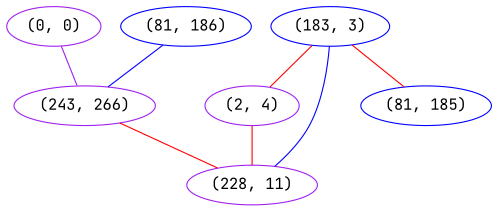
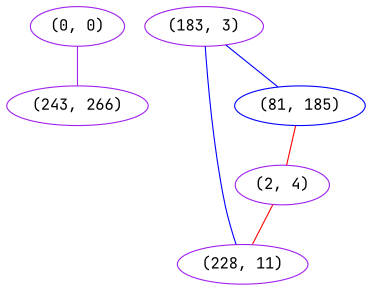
node "(81, 186)": removed
node "(183, 3)": color blue -> purple
edge "(183, 3)" -- "(2, 4)": now "(81, 185)" -- "(2, 4)"
edge "(183, 3)" -- "(81, 185)": color red -> blue
edge "(243, 266)" -- "(228, 11)": removed
